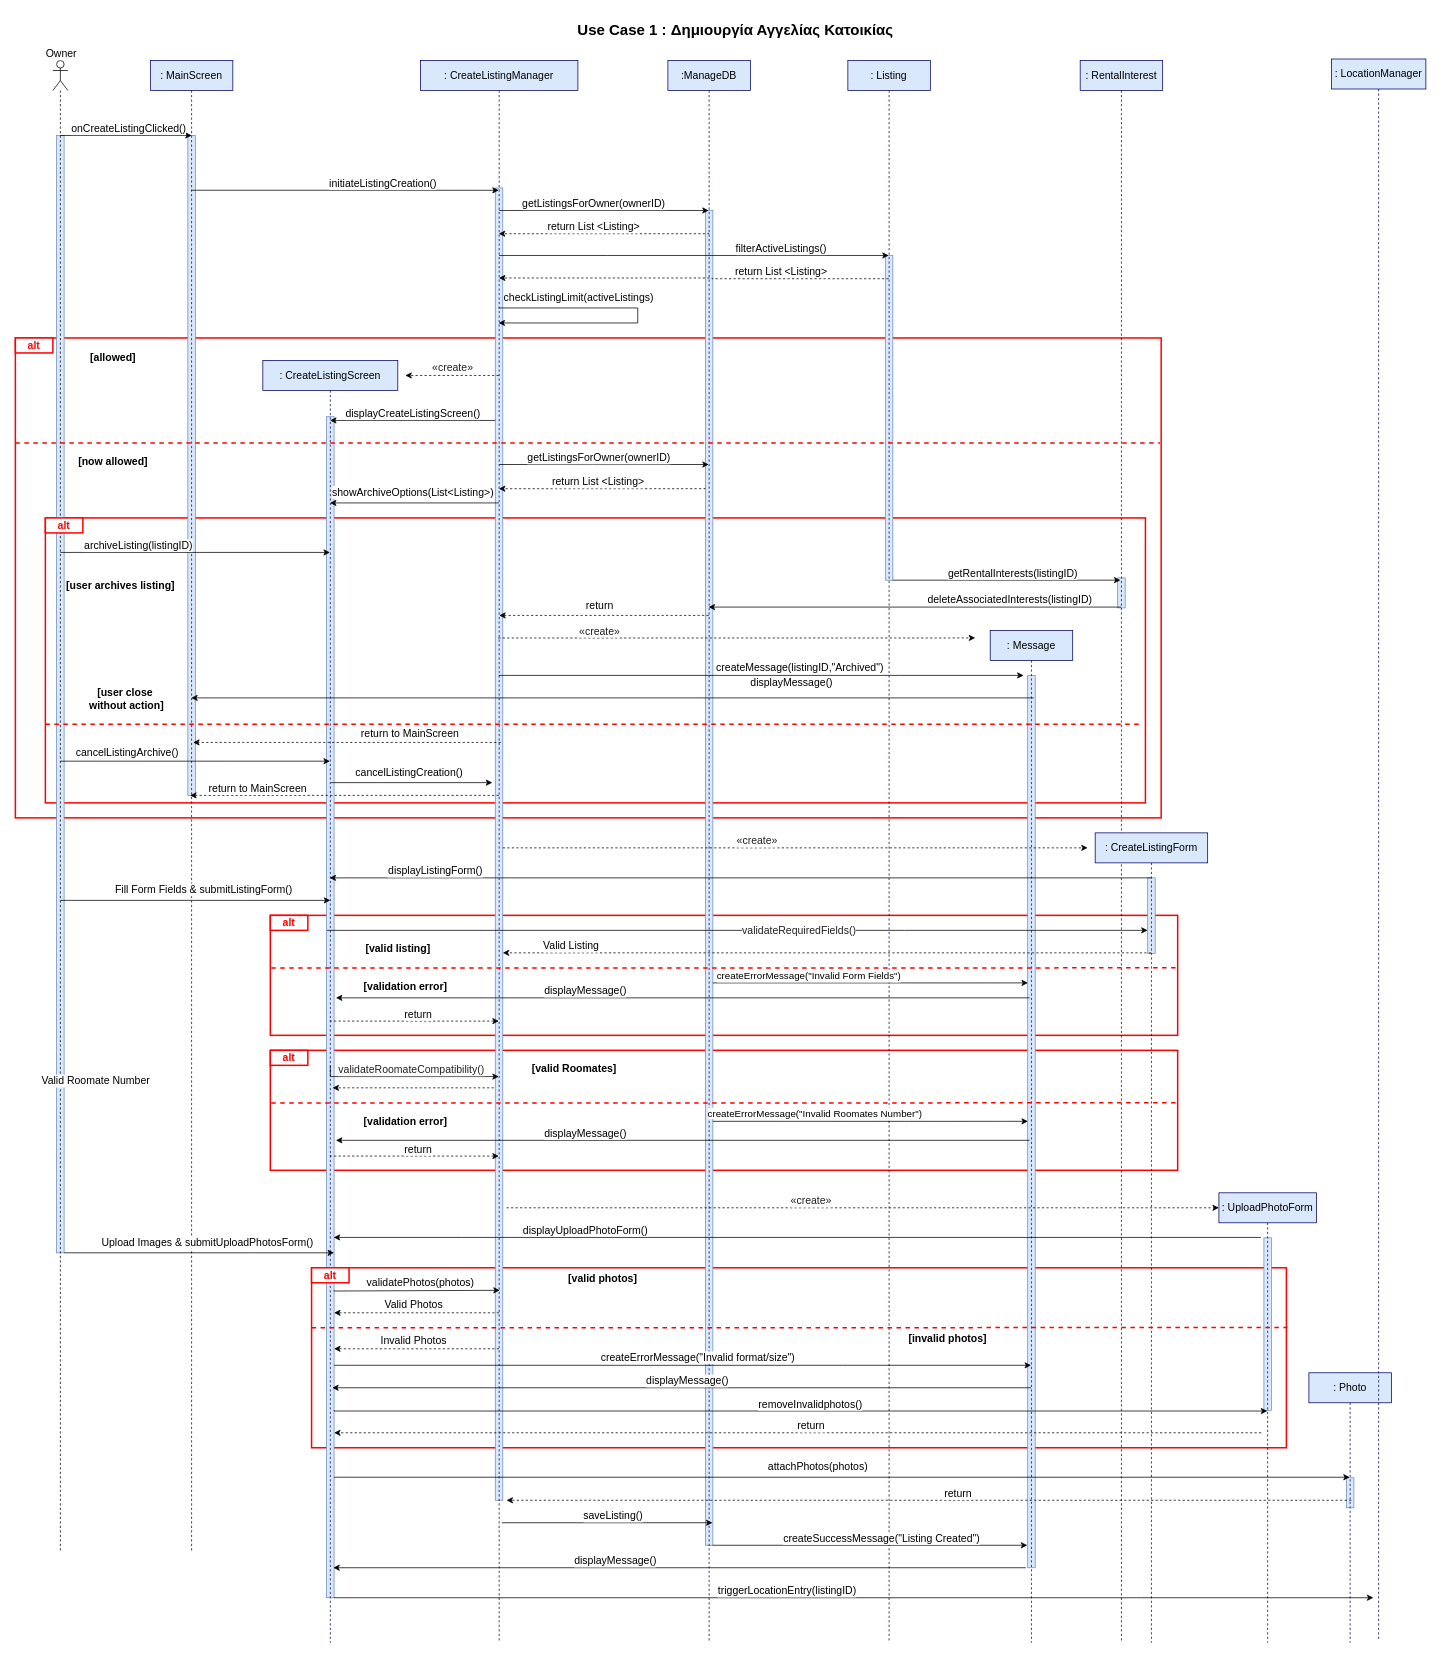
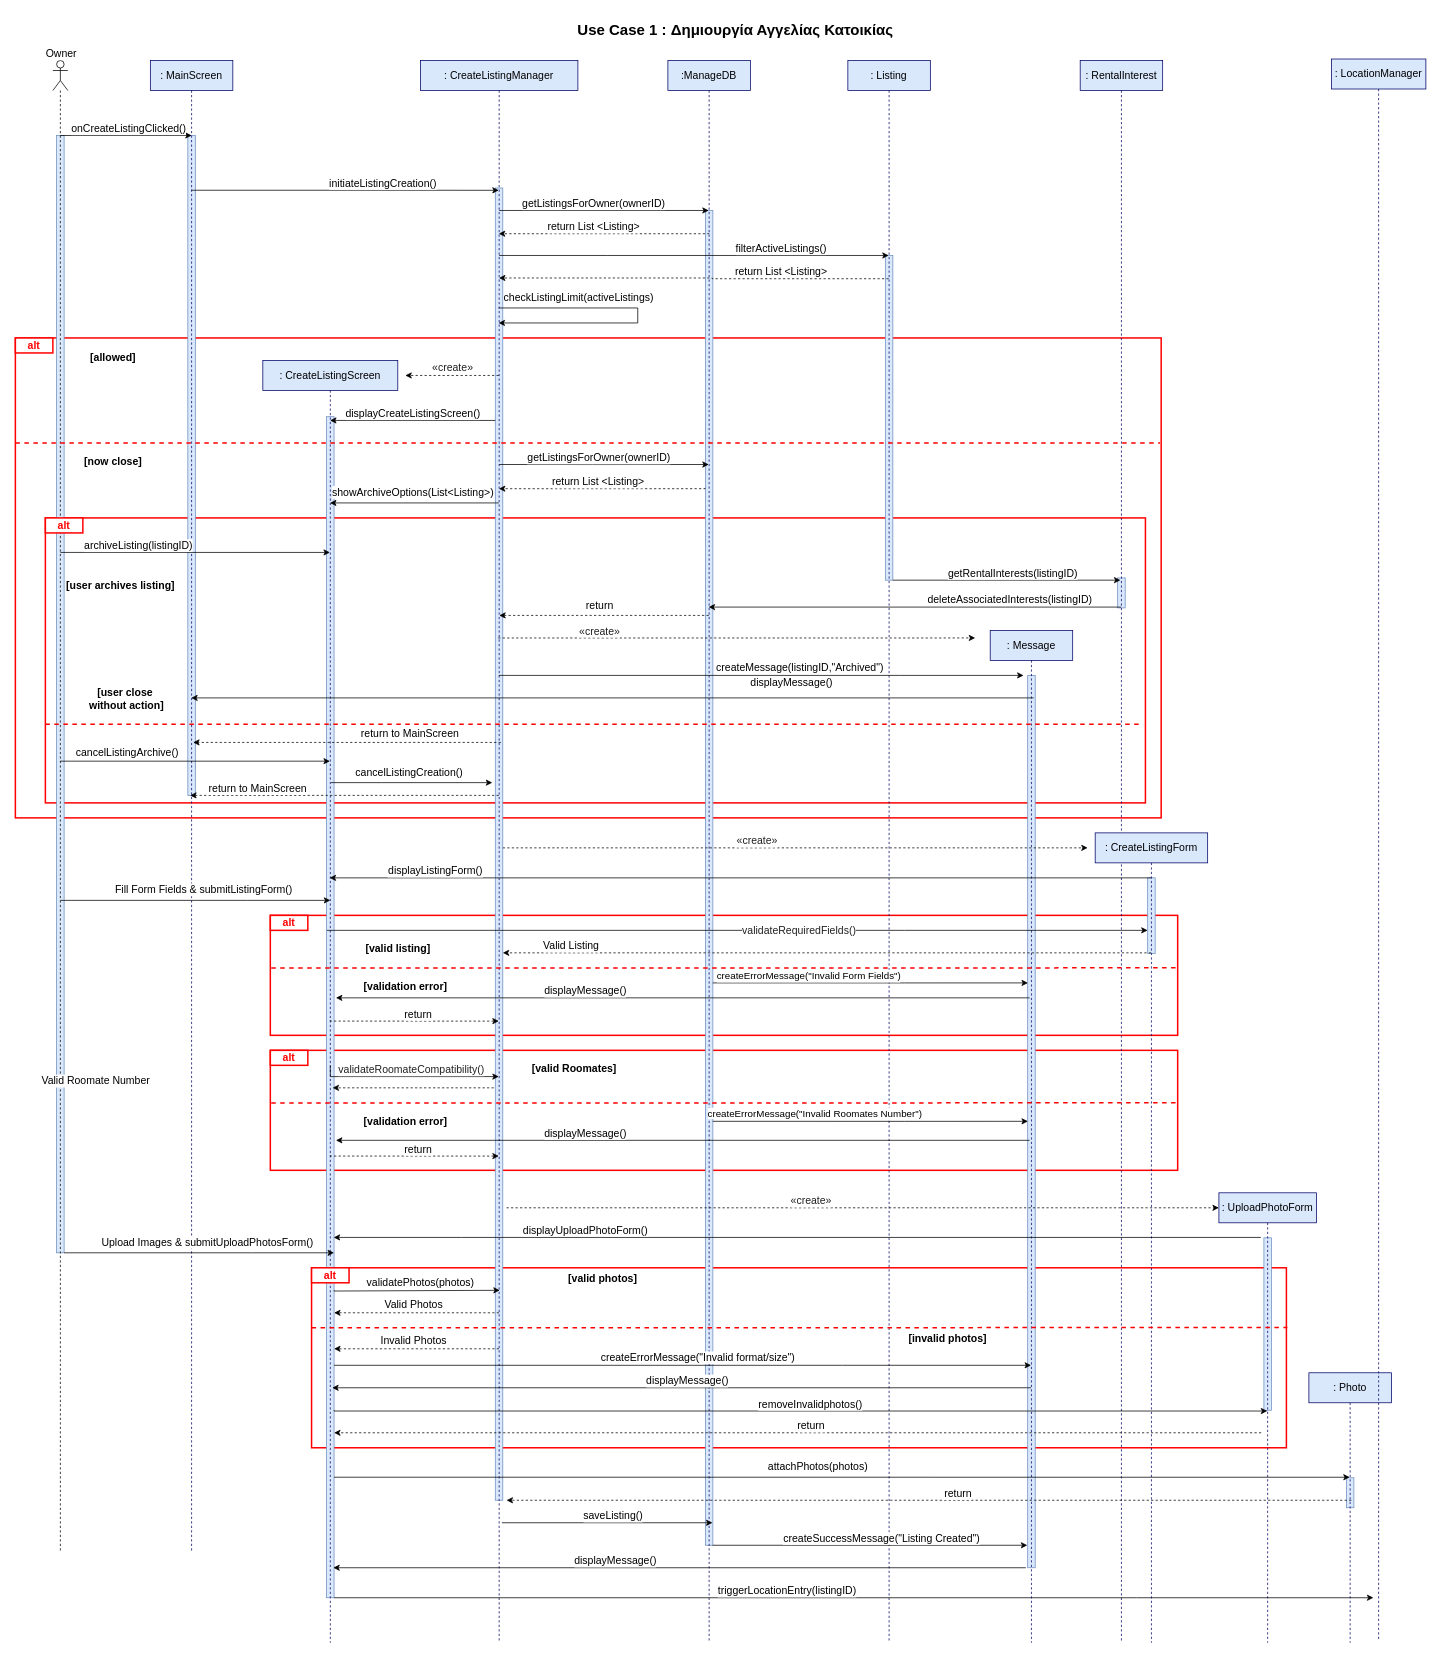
node "[now allowed]": label "[now allowed]" -> "[now close]"
